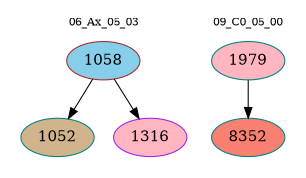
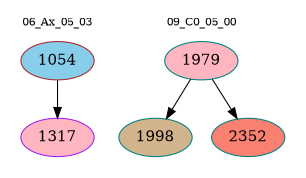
node "1058": label "1058" -> "1054"
node "1052": removed
node "1316": label "1316" -> "1317"
node "1998": added
node "8352": label "8352" -> "2352"
